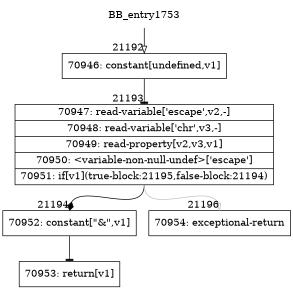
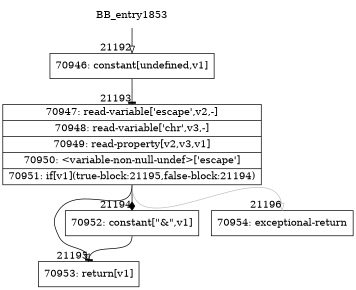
node "BB_entry1753": label "BB_entry1753" -> "BB_entry1853"
edge "70947: read-variable['escape',v2,-]" -> "70953: return[v1]": added
